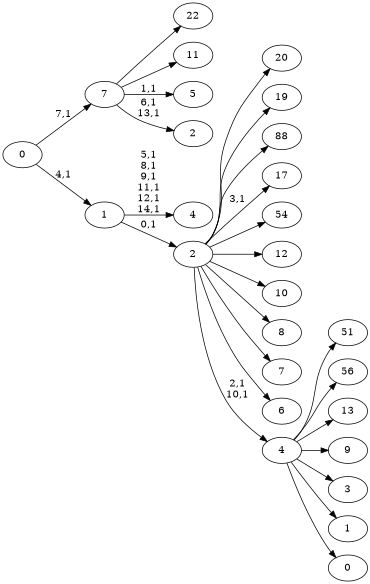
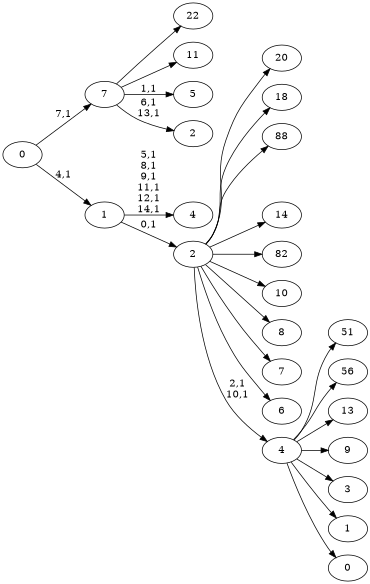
node "19": label "19" -> "18"
node "17": removed
node "54": label "54" -> "14"
node "12": label "12" -> "82"
